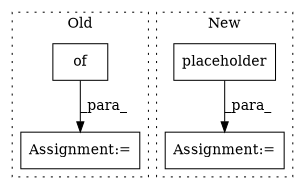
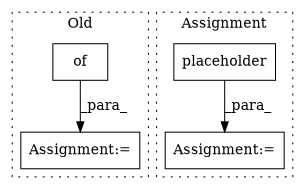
cluster "New": label "New" -> "Assignment"
